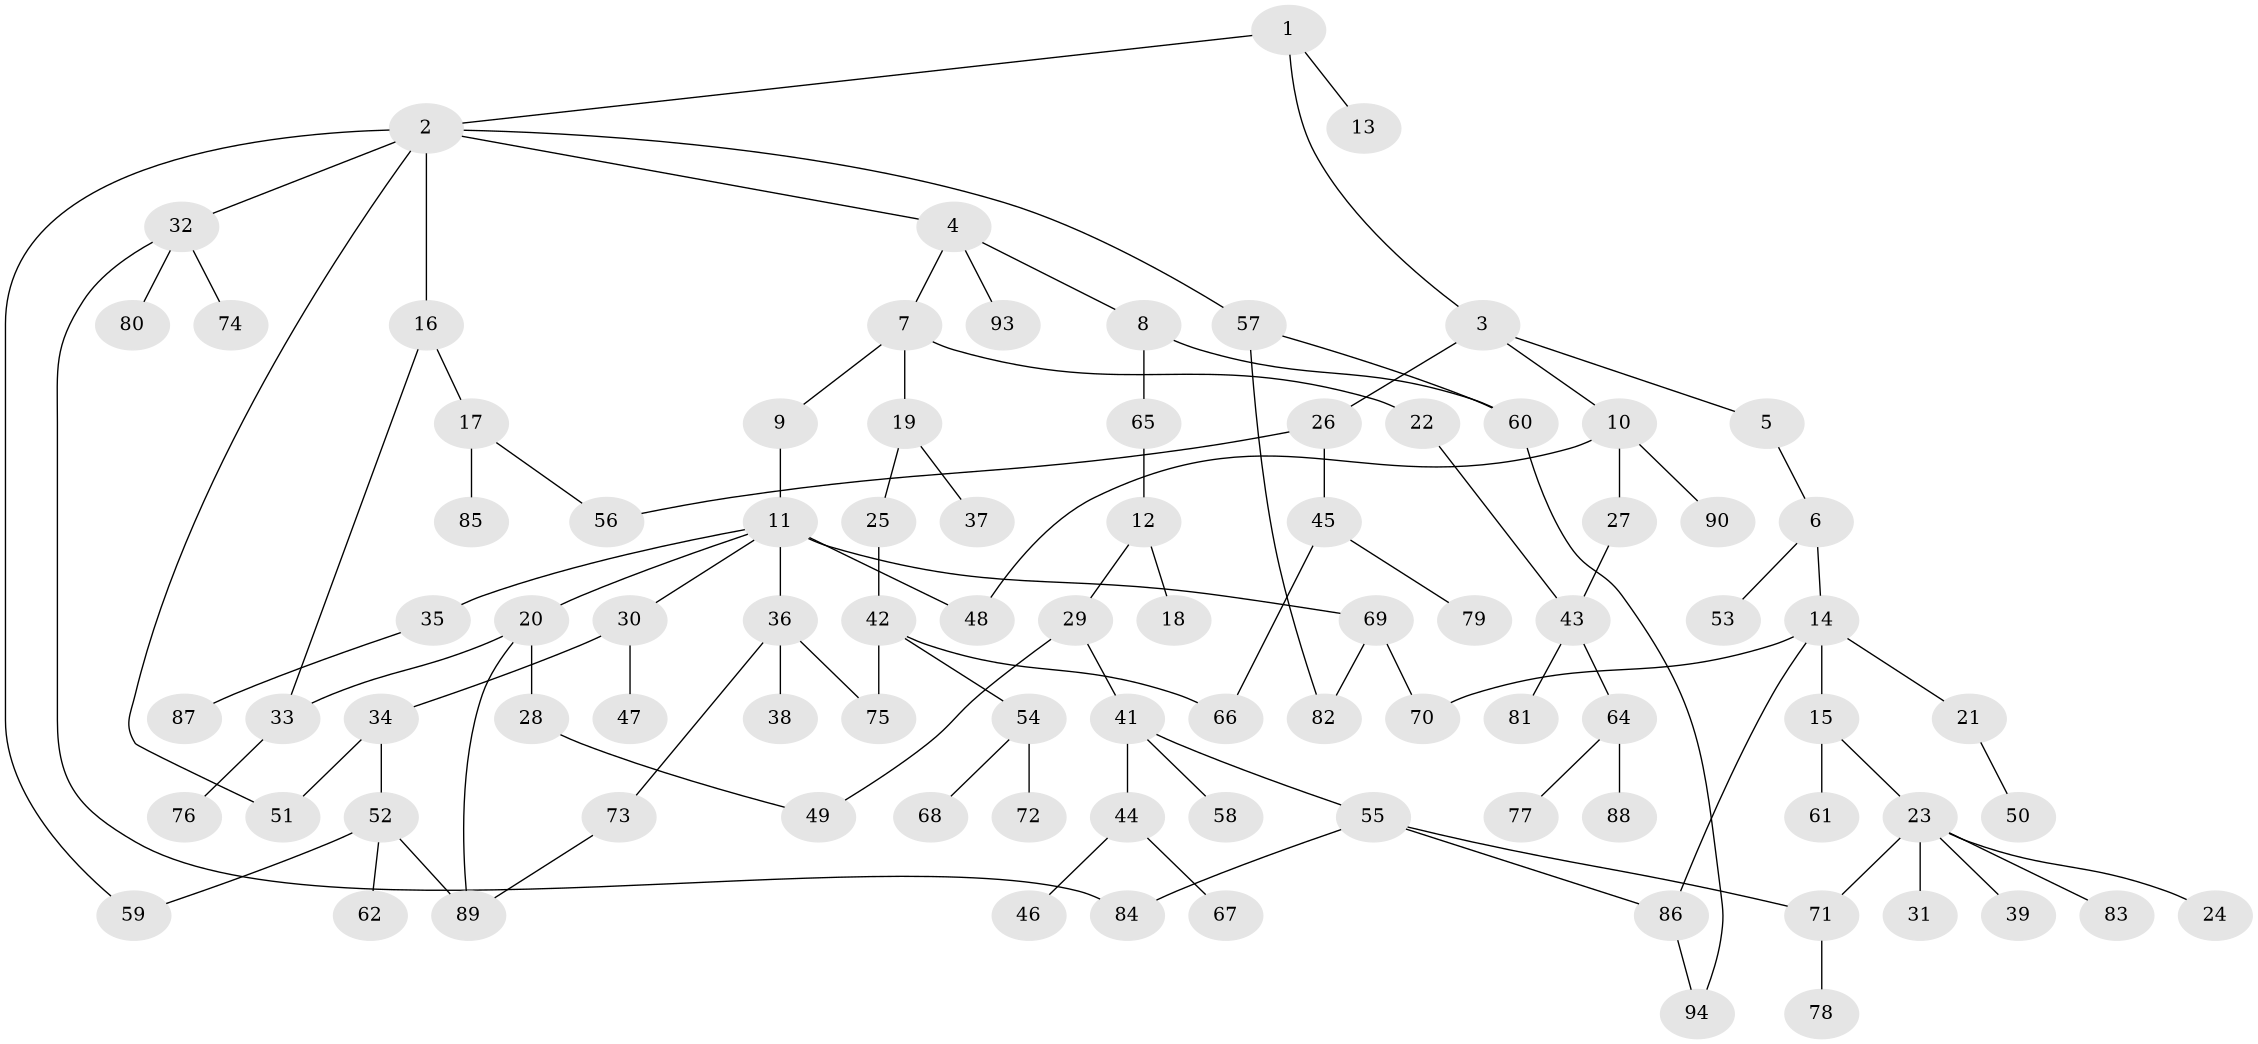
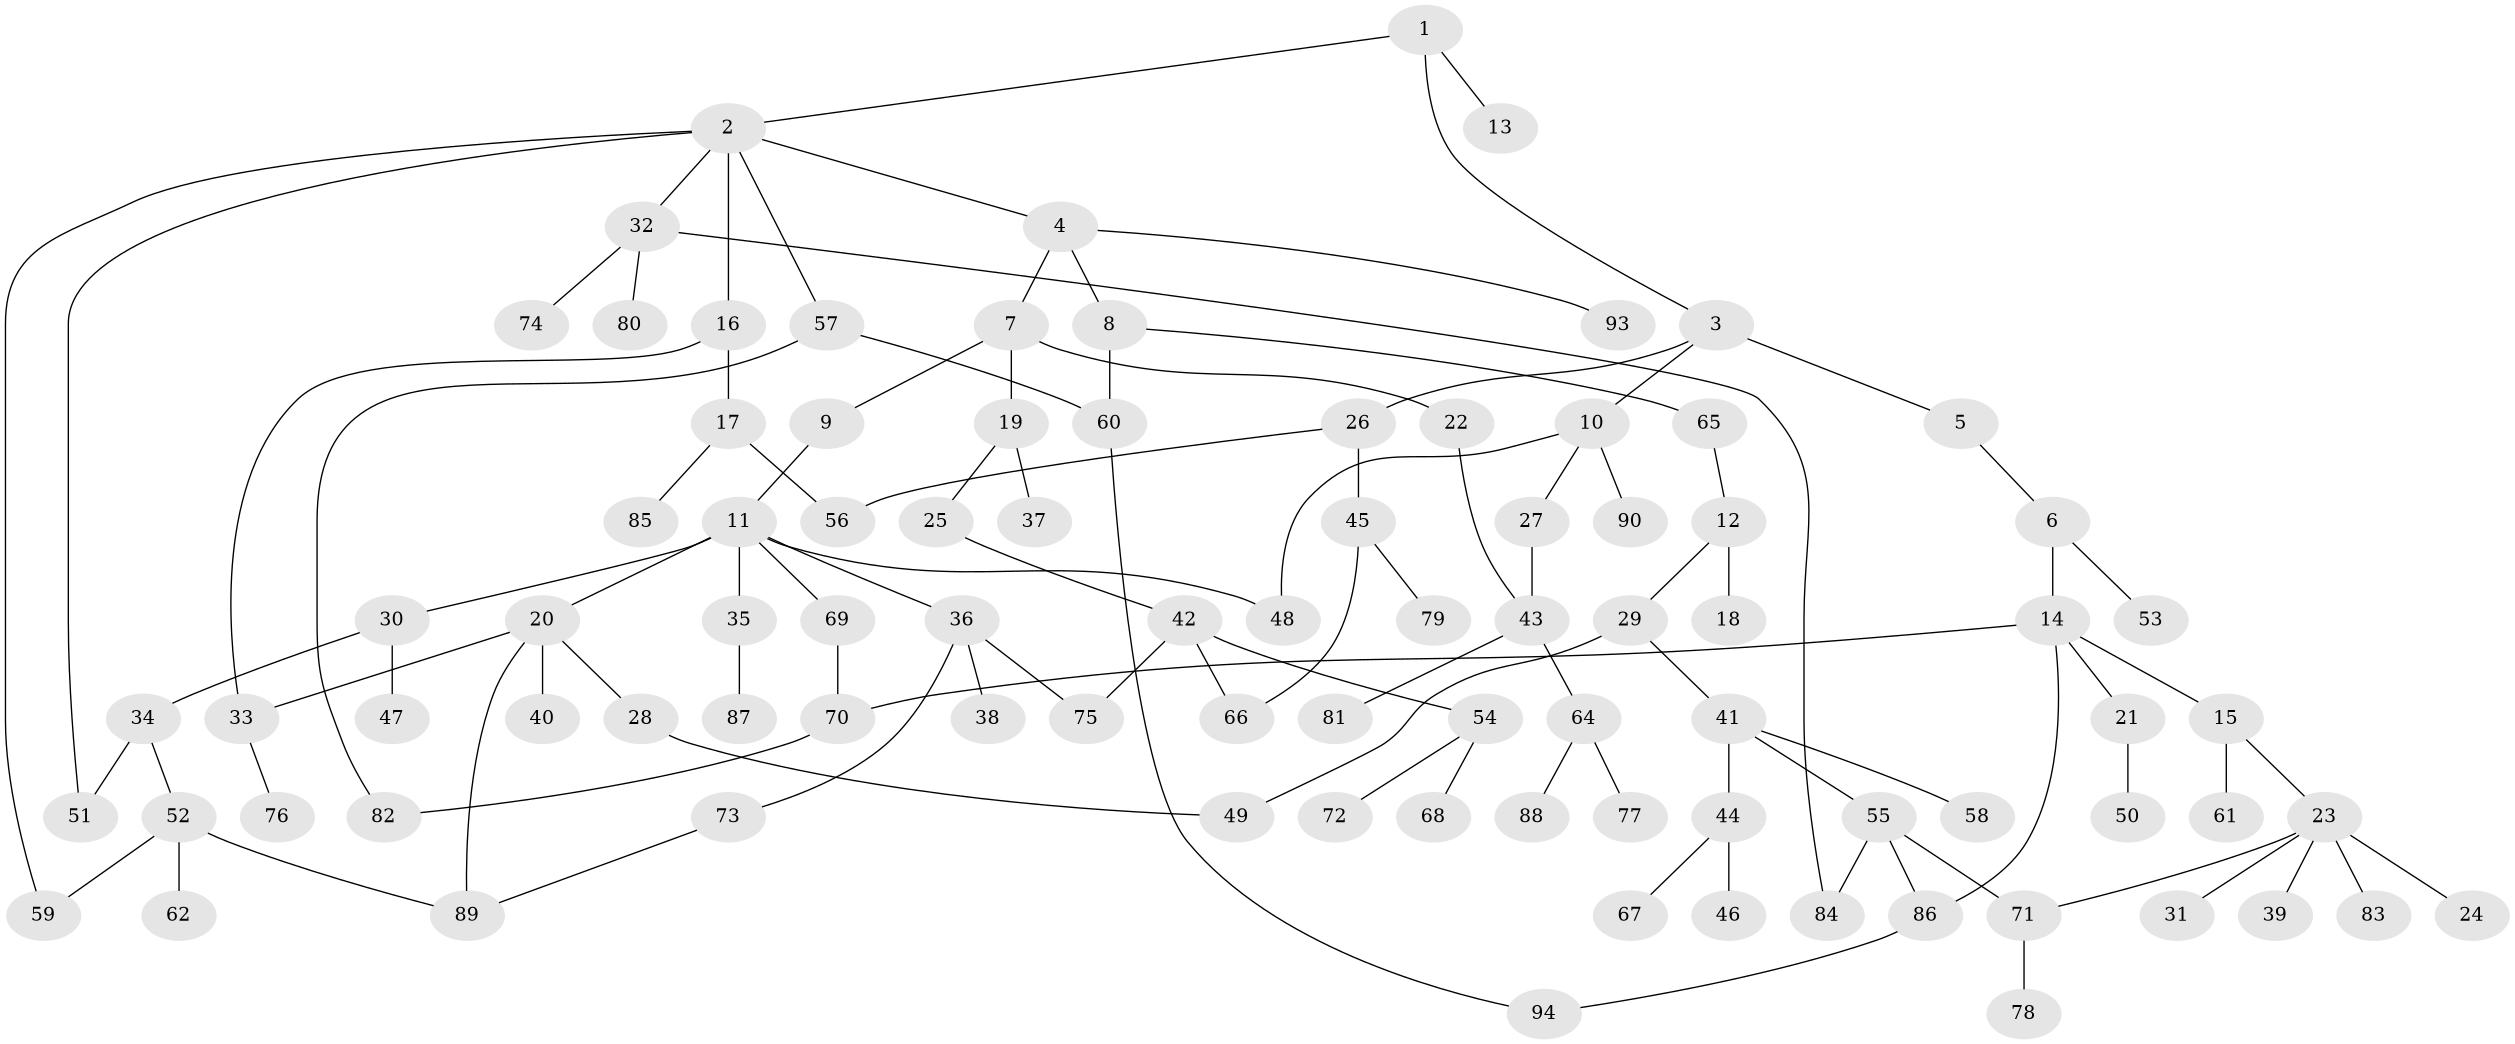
edge "69" -- "82": now "70" -- "82"
node "40": added
